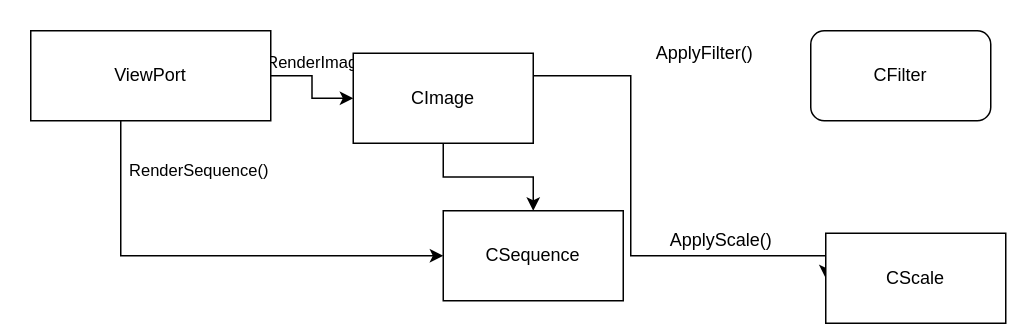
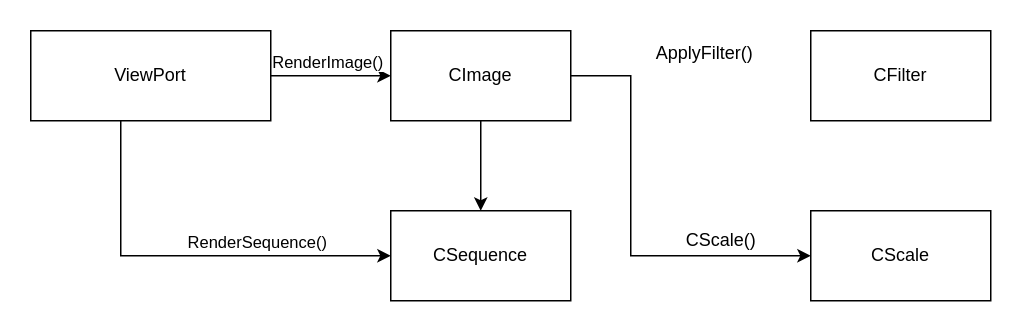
node "CFilter": shape rounded rectangle -> rectangle
node "CImage": moved (443, 98) -> (481, 76)
node "ApplyScale()": label "ApplyScale()" -> "CScale()"
node "CSequence": moved (533, 256) -> (481, 256)
node "CScale": moved (916, 278) -> (901, 256)
